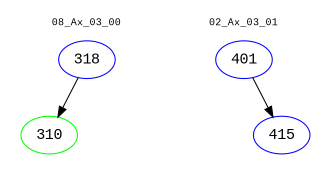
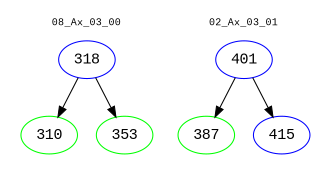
node "353": added
node "387": added
